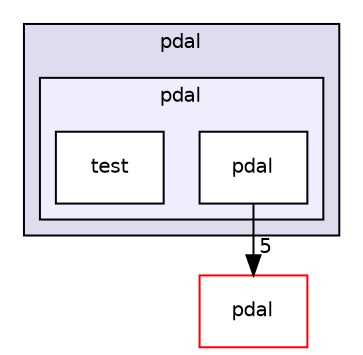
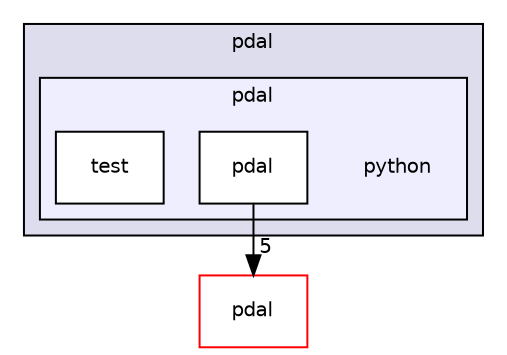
node "python": added
